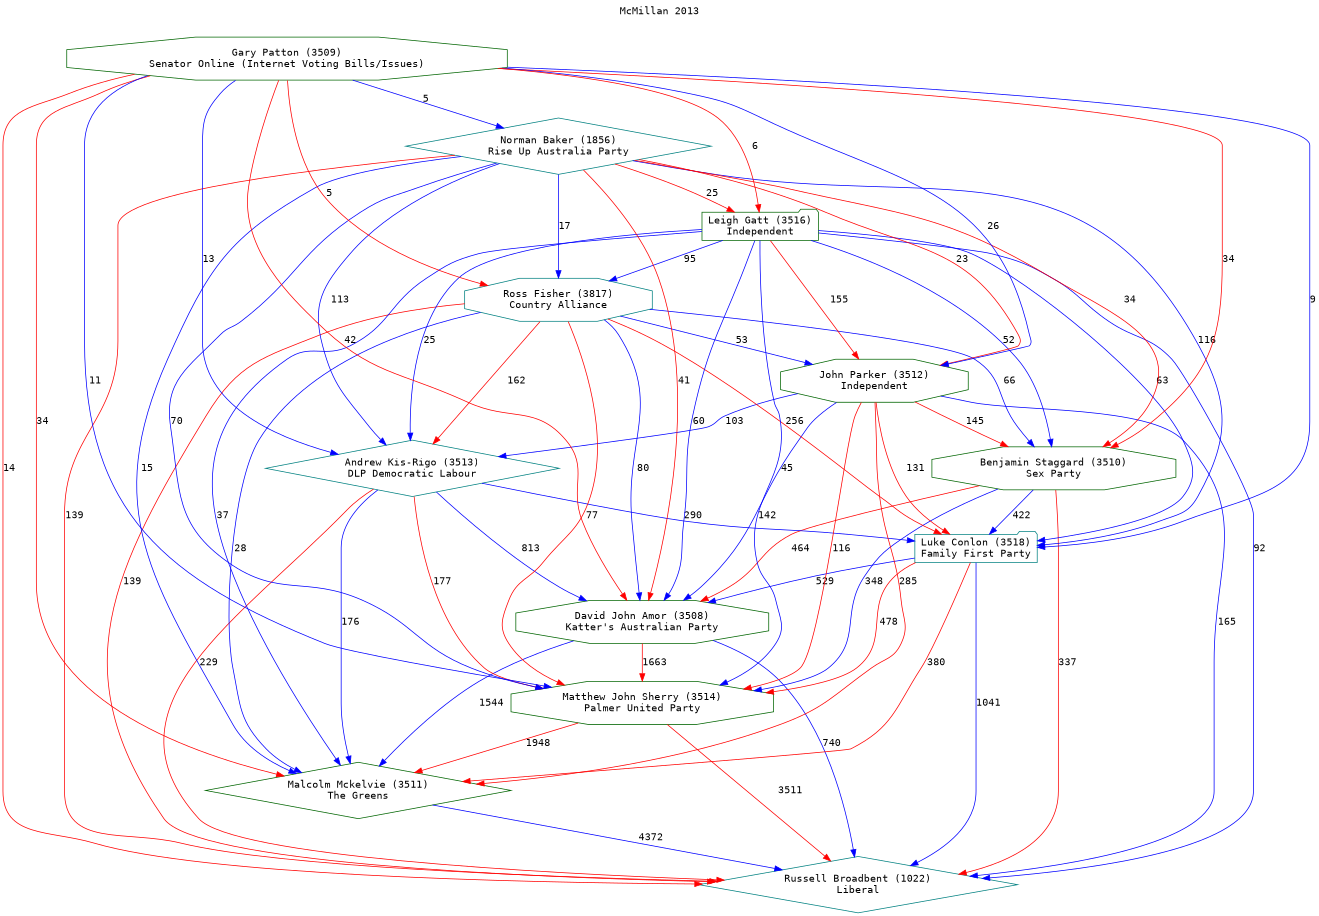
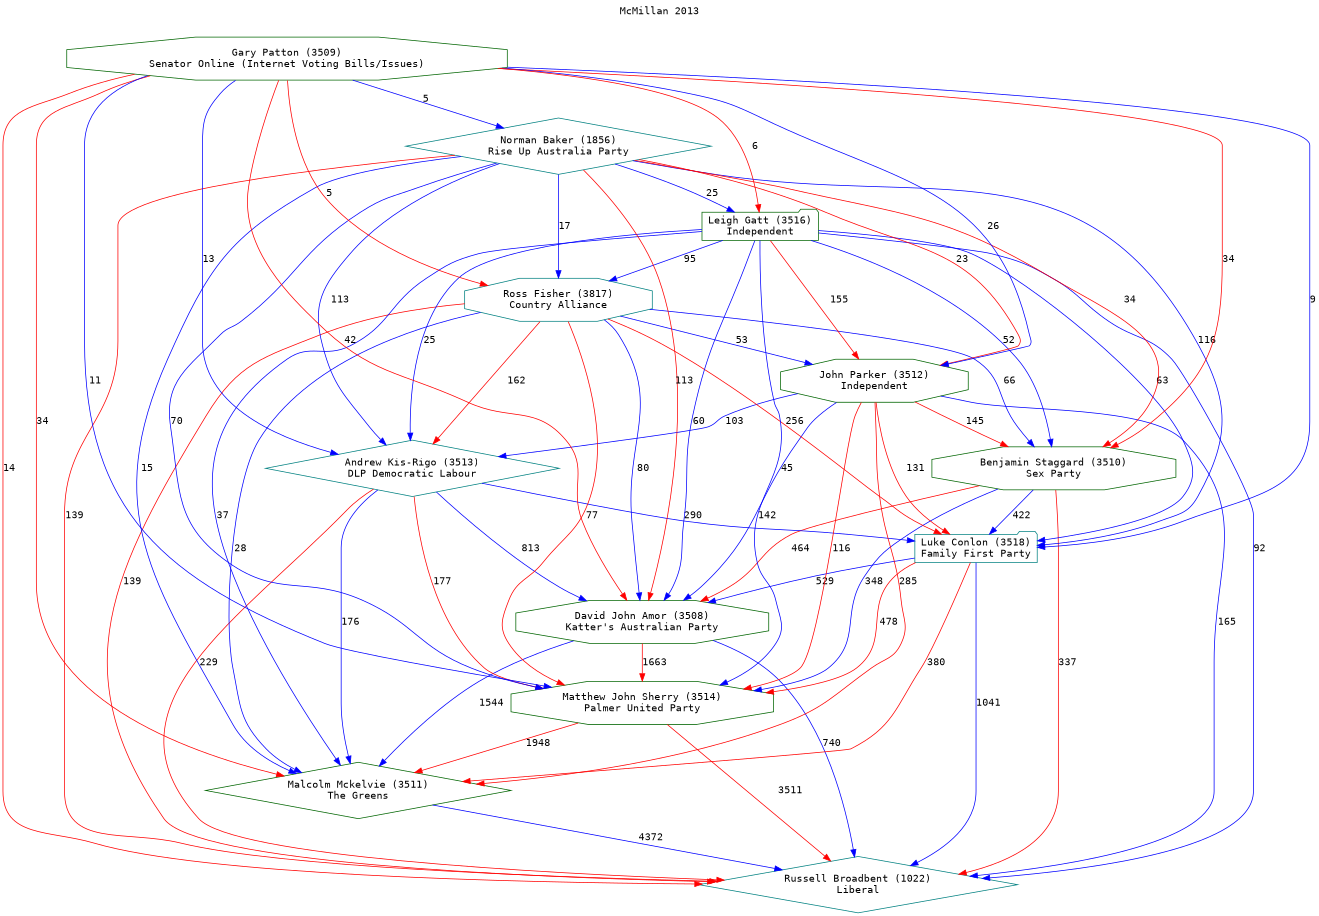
edge "Norman Baker (1856) Rise Up Australia Party" -> "Leigh Gatt (3516) Independent": color red -> blue
edge "Norman Baker (1856) Rise Up Australia Party" -> "David John Amor (3508) Katter's Australian Party": label "41" -> "113"
